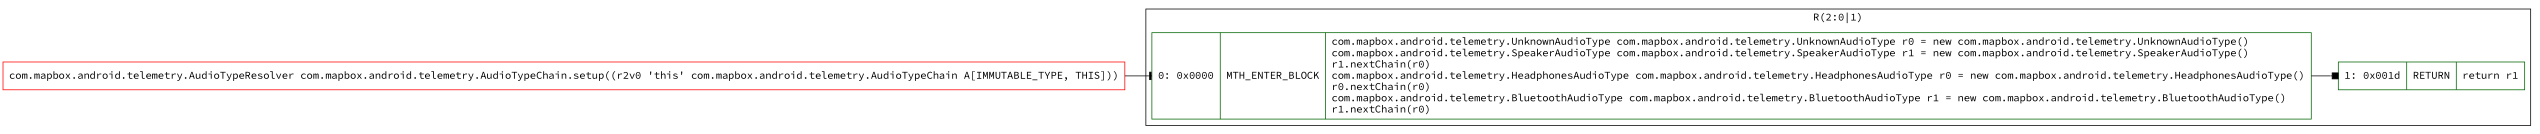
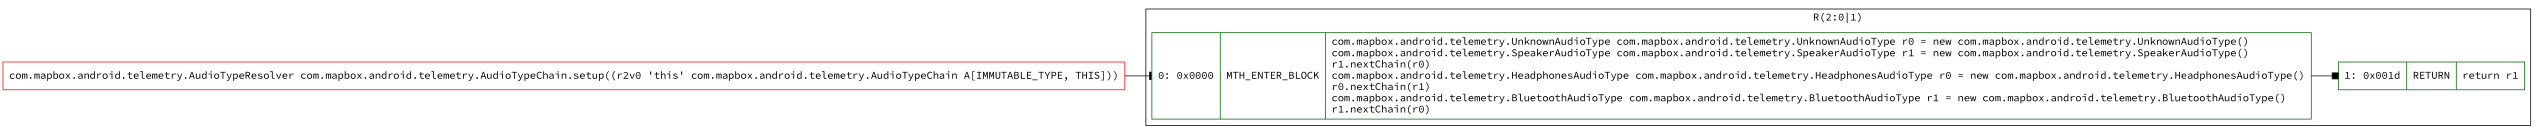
node "0: 0x0000": text "r0.nextChain(r0)" -> "r0.nextChain(r1)"
